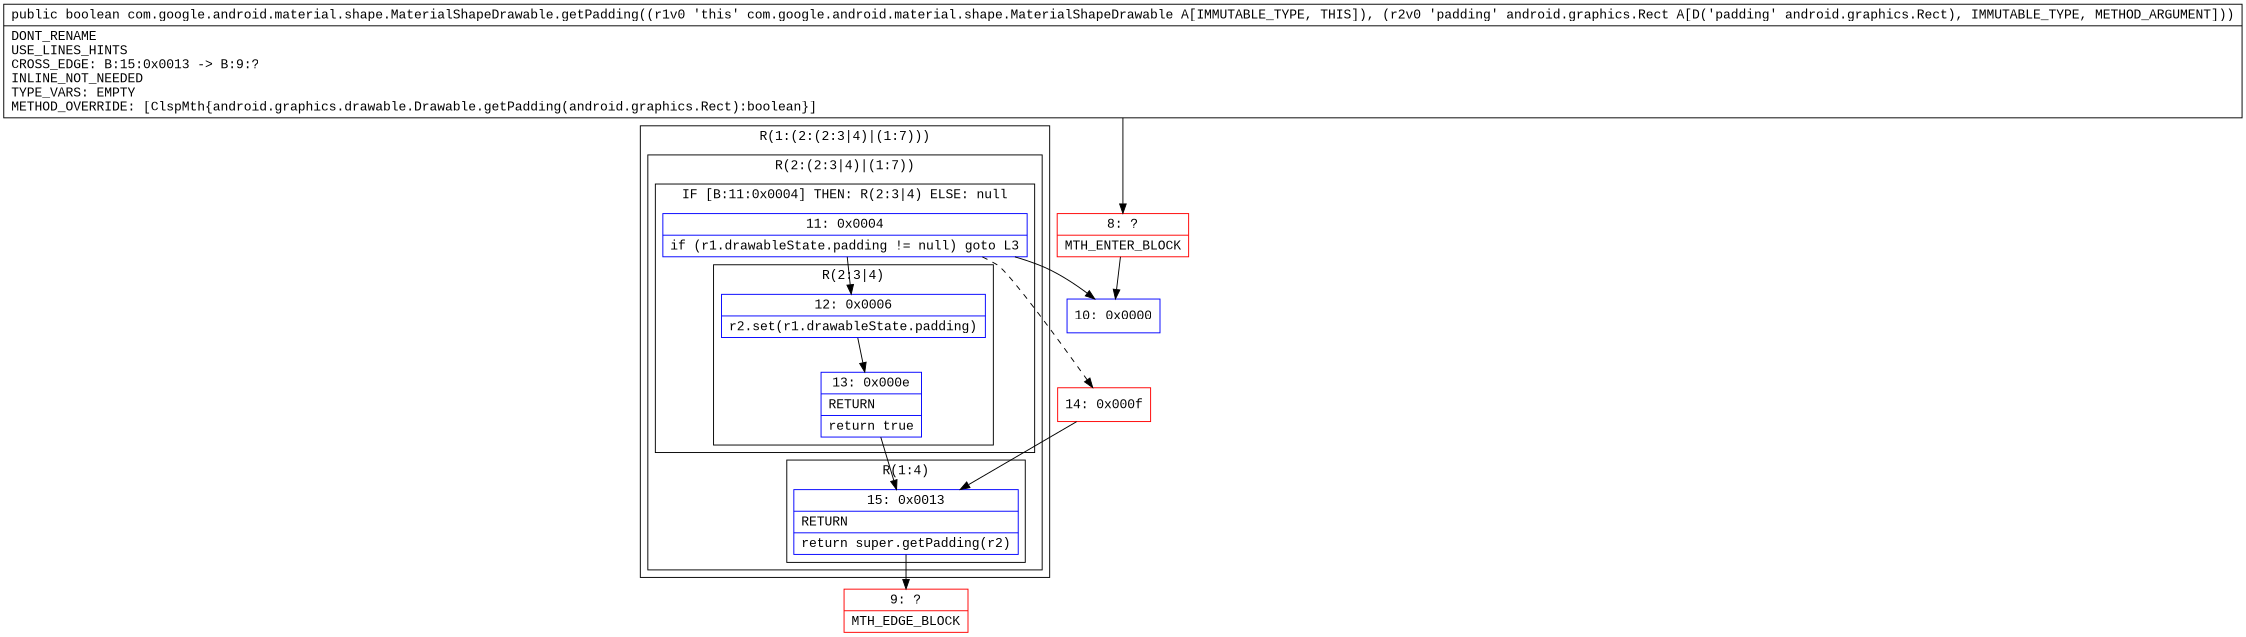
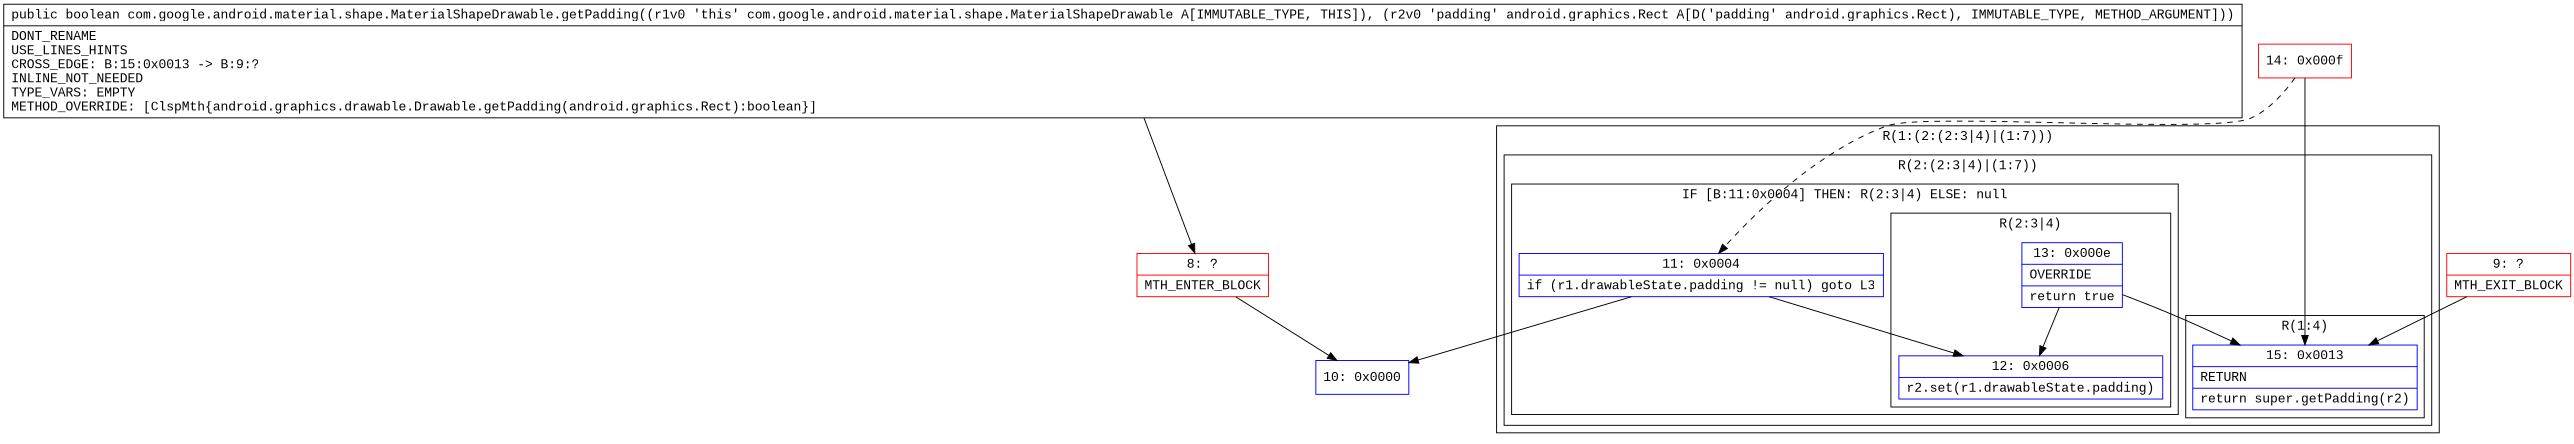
edge "11: 0x0004" -> "14: 0x000f": reversed
edge "12: 0x0006" -> "13: 0x000e": reversed
node "13: 0x000e": text "RETURN" -> "OVERRIDE"
edge "15: 0x0013" -> "9: ?": reversed
node "9: ?": text "MTH_EDGE_BLOCK" -> "MTH_EXIT_BLOCK"
